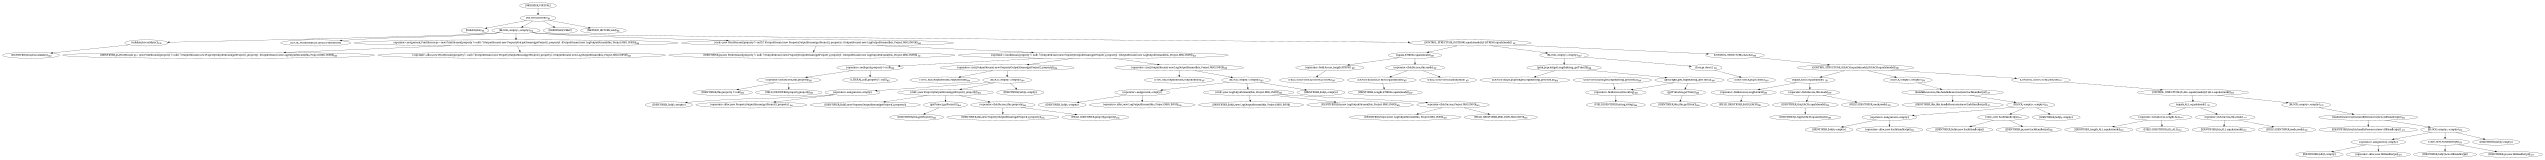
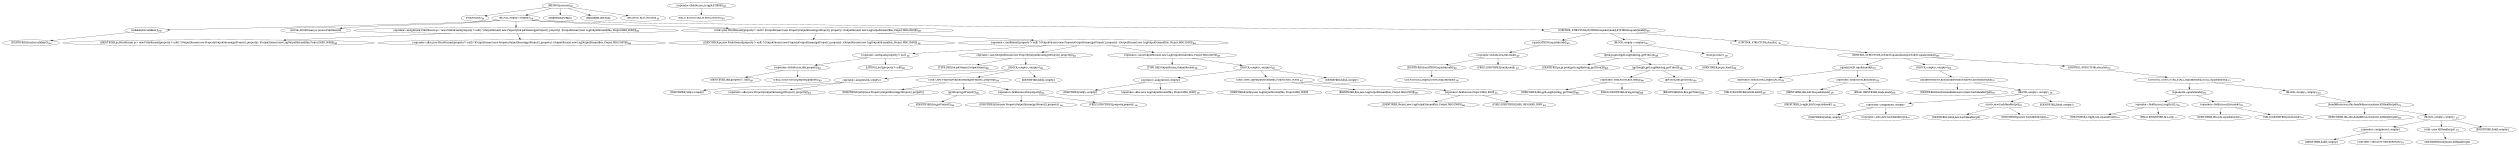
edge "(MODIFIER,VIRTUAL)" -> "(METHOD,execute)": reversed
edge "(equals,STRING.equals(mode))" -> "(<operator>.fieldAccess,Length.STRING)": removed
edge "(IDENTIFIER,this,getLength(string, getTrim()))" -> "(<operator>.fieldAccess,this.string)": reversed
node "(IDENTIFIER,ps,new AllHandler(ps))": removed
